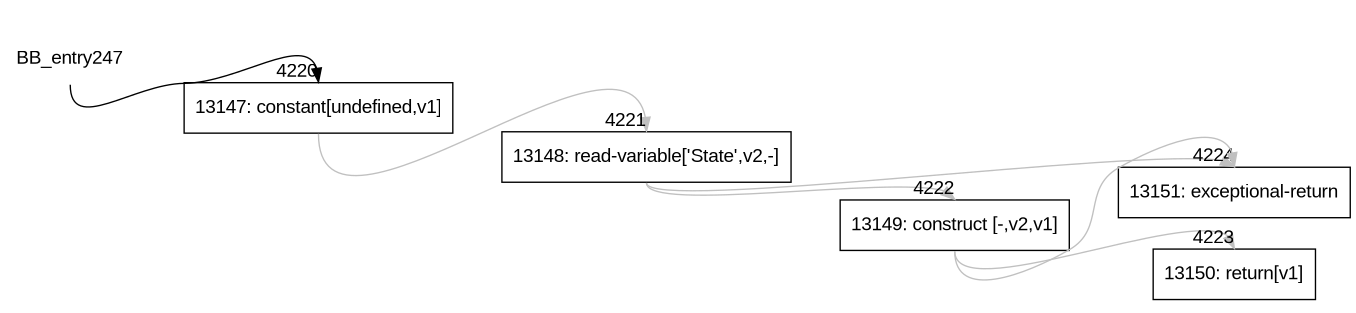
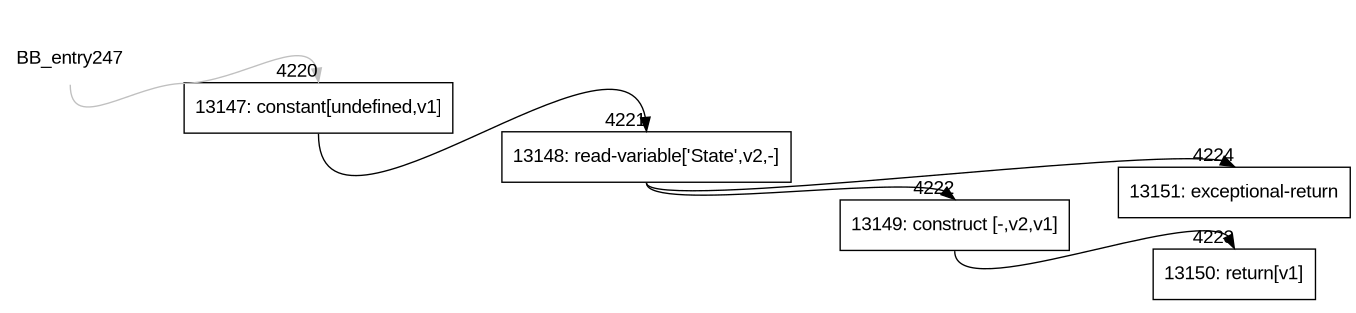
edge "BB_entry247" -> "13147: constant[undefined,v1]": color black -> gray
edge "13147: constant[undefined,v1]" -> "13148: read-variable['State',v2,-]": color gray -> black
edge "13148: read-variable['State',v2,-]" -> "13151: exceptional-return": color gray -> black
edge "13148: read-variable['State',v2,-]" -> "13149: construct [-,v2,v1]": color gray -> black
edge "13149: construct [-,v2,v1]" -> "13151: exceptional-return": removed
edge "13149: construct [-,v2,v1]" -> "13150: return[v1]": color gray -> black
